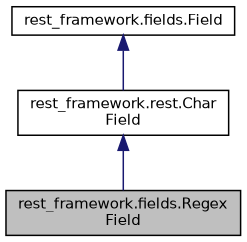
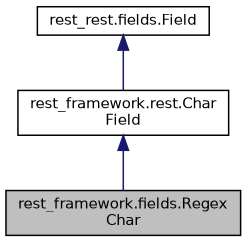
node "rest_framework.fields.Field": label "rest_framework.fields.Field" -> "rest_rest.fields.Field"
node "rest_framework.fields.Regex Field": label "rest_framework.fields.Regex Field" -> "rest_framework.fields.Regex Char"
